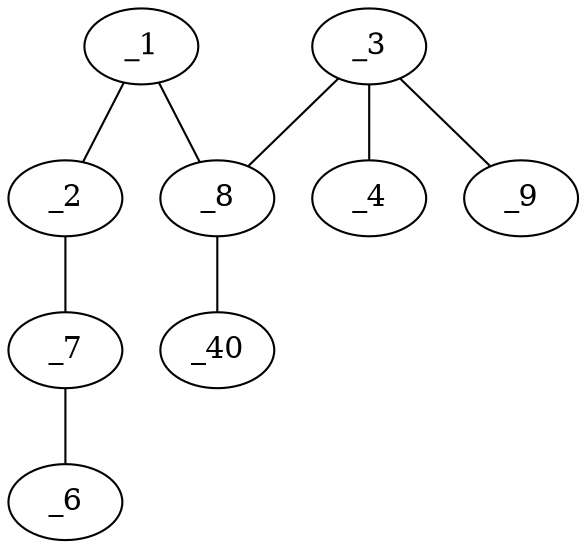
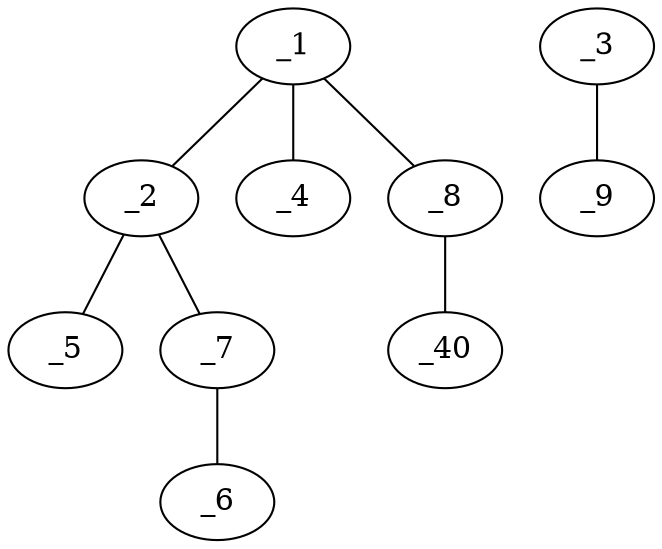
edge "_3" -- "_8": removed
edge "_3" -- "_4": now "_1" -- "_4"
node "_5": added
